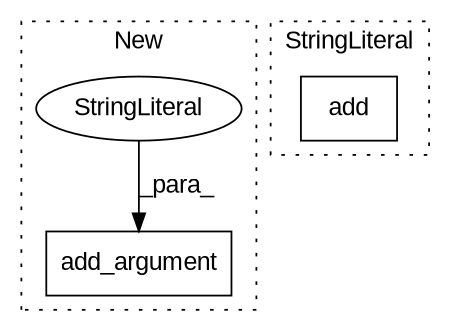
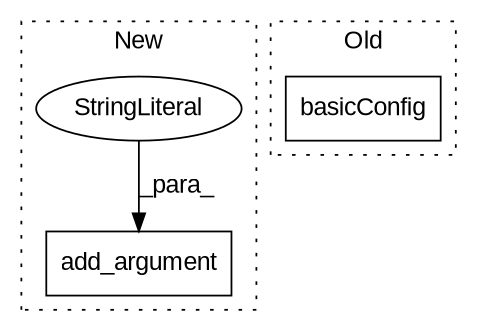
cluster "StringLiteral": label "StringLiteral" -> "Old"
node "add": label "add" -> "basicConfig"
